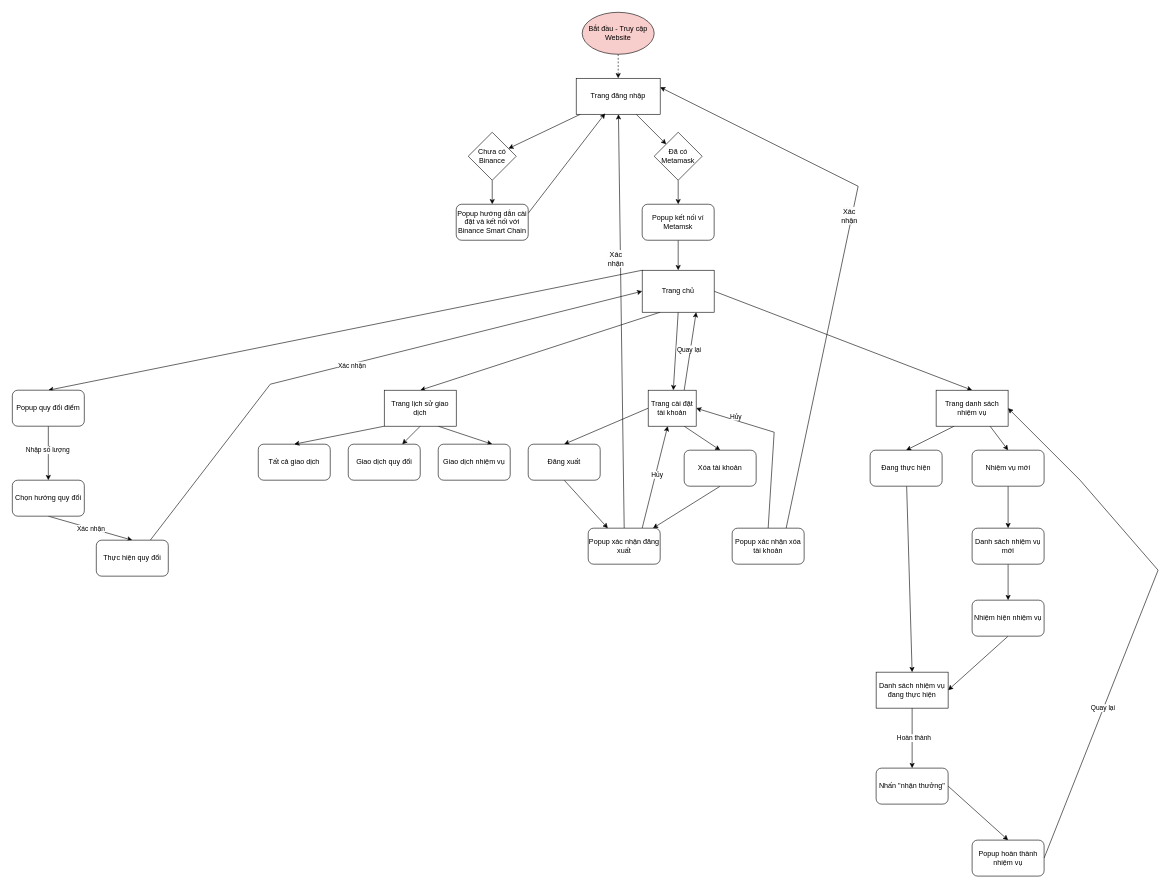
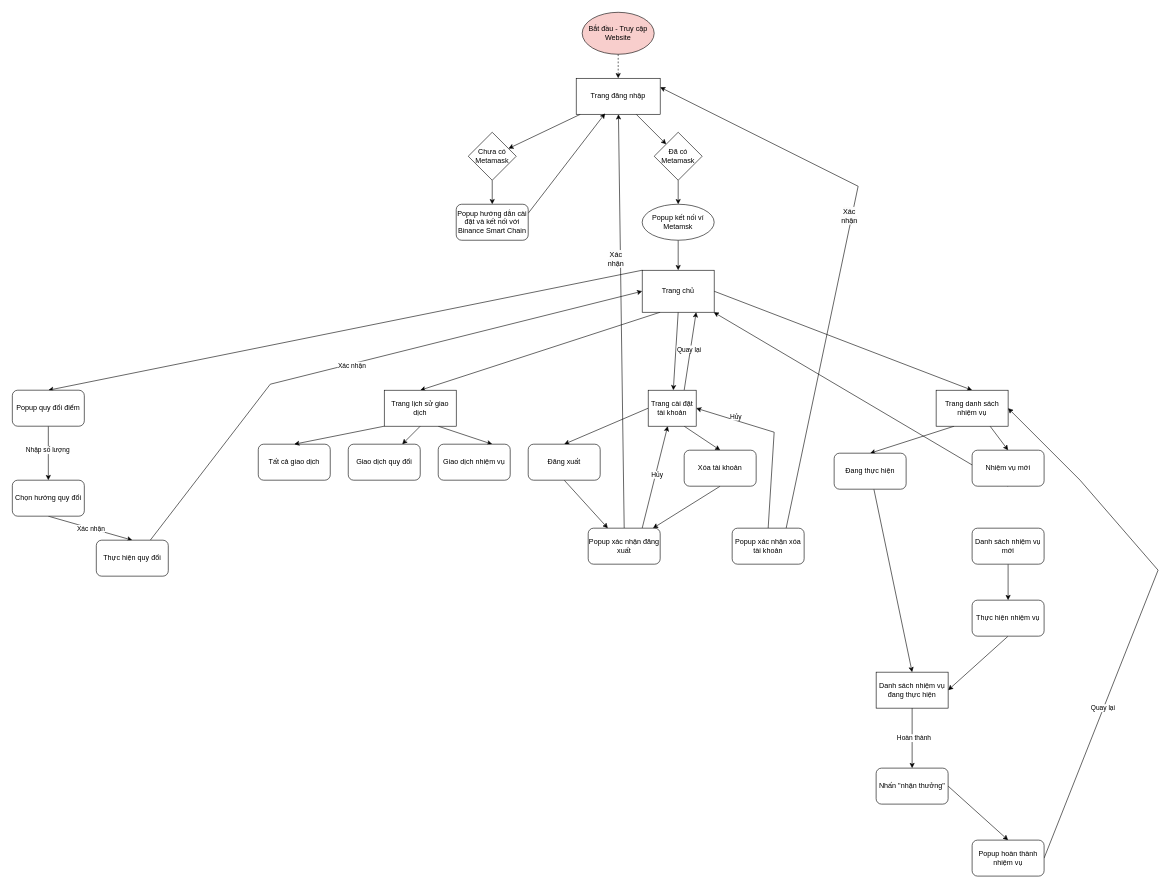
node "Chưa có Binance": label "Chưa có Binance" -> "Chưa có Metamask"
node "Popup kết nối ví Metamsk": shape rounded rectangle -> ellipse
node "Đang thực hiện": moved (906, 468) -> (870, 471)
edge "Nhiệm vụ mới" -> "Danh sách nhiệm vụ mới": now "Nhiệm vụ mới" -> "Trang chủ"
node "Nhiệm hiện nhiệm vụ": label "Nhiệm hiện nhiệm vụ" -> "Thực hiện nhiệm vụ"
